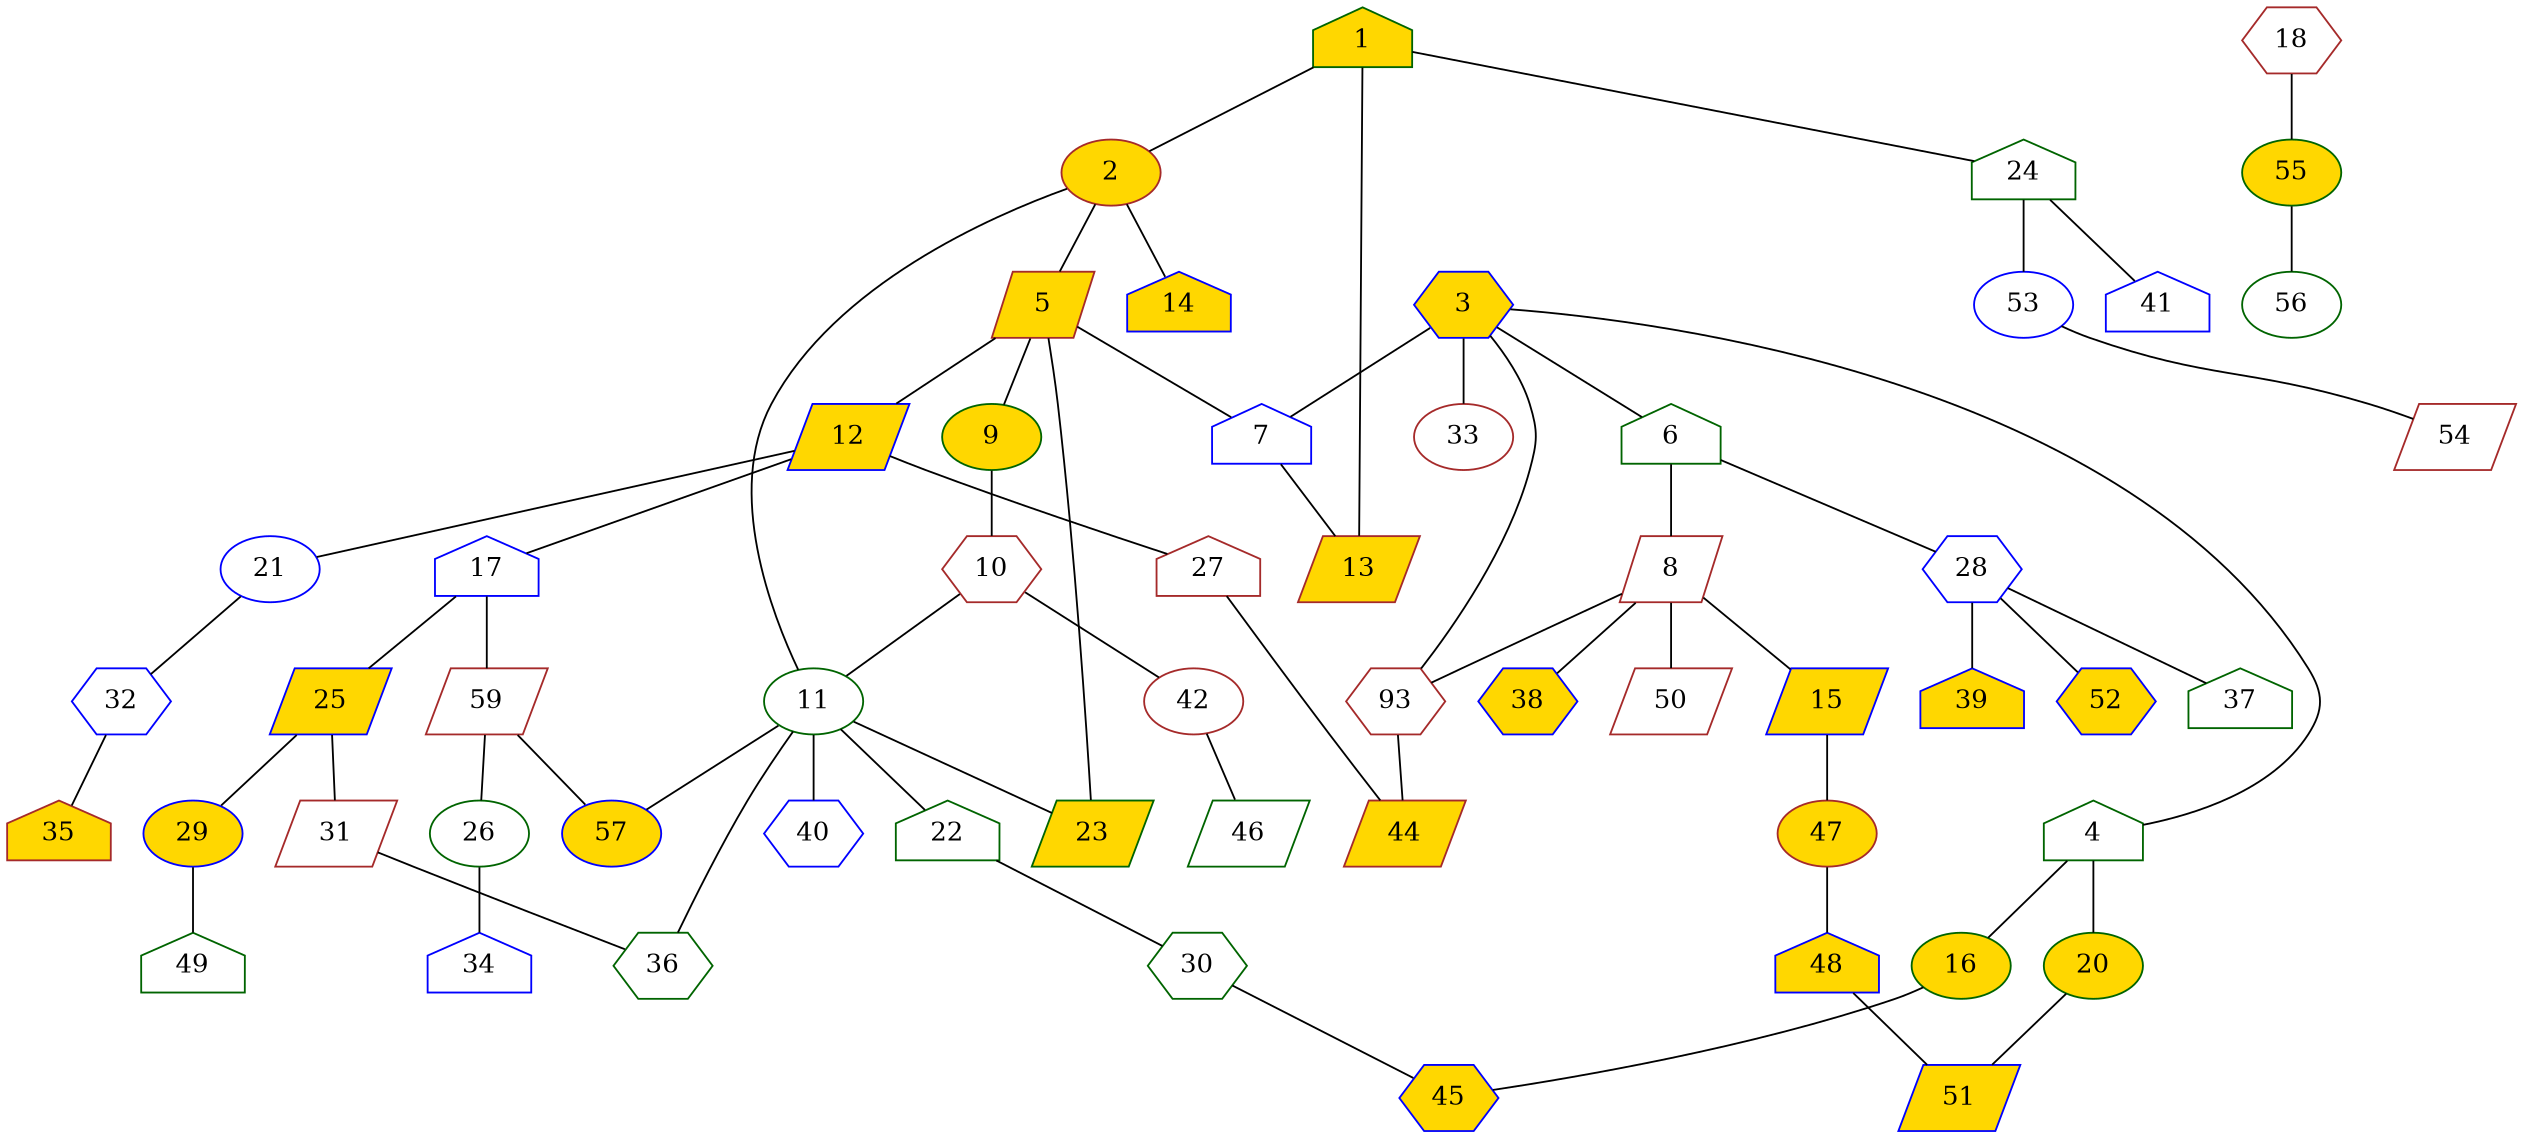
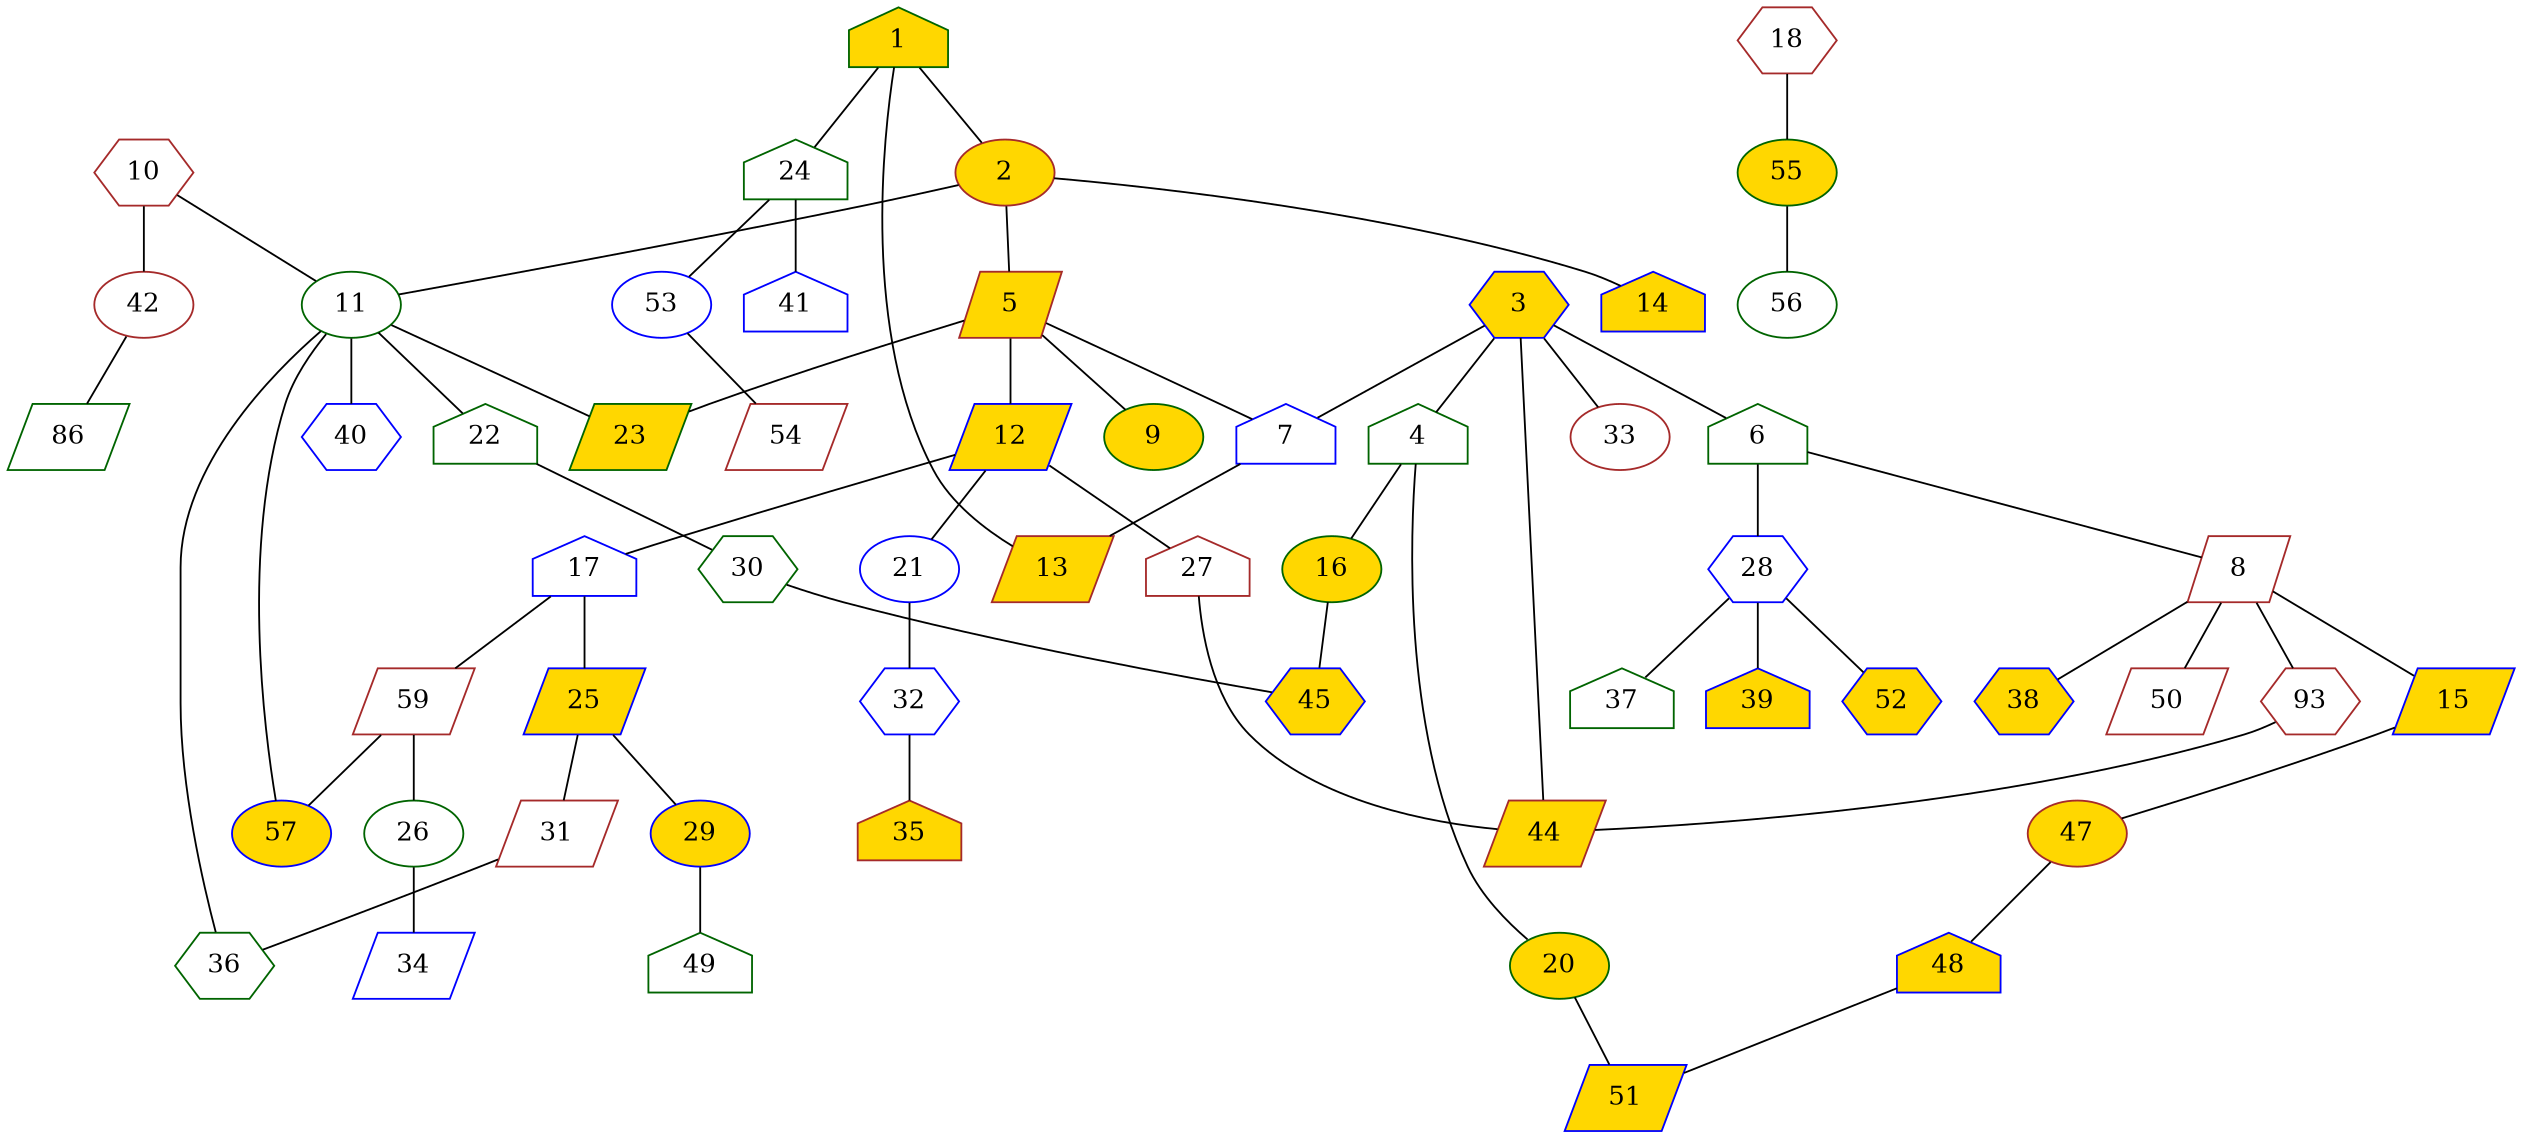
edge "9" -- "10": removed
edge "3" -- "93": now "3" -- "44"
node "46": label "46" -> "86"
node "34": shape house -> parallelogram
